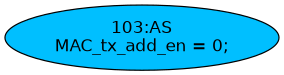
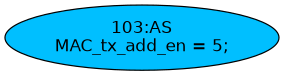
node "103:AS MAC_tx_add_en = 0;": label "103:AS MAC_tx_add_en = 0;" -> "103:AS MAC_tx_add_en = 5;"
